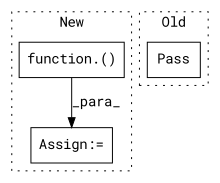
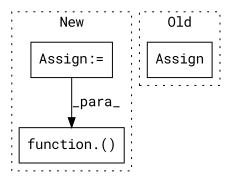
node "Pass": label "Pass" -> "Assign"
edge "function.()" -> "Assign:=": reversed
